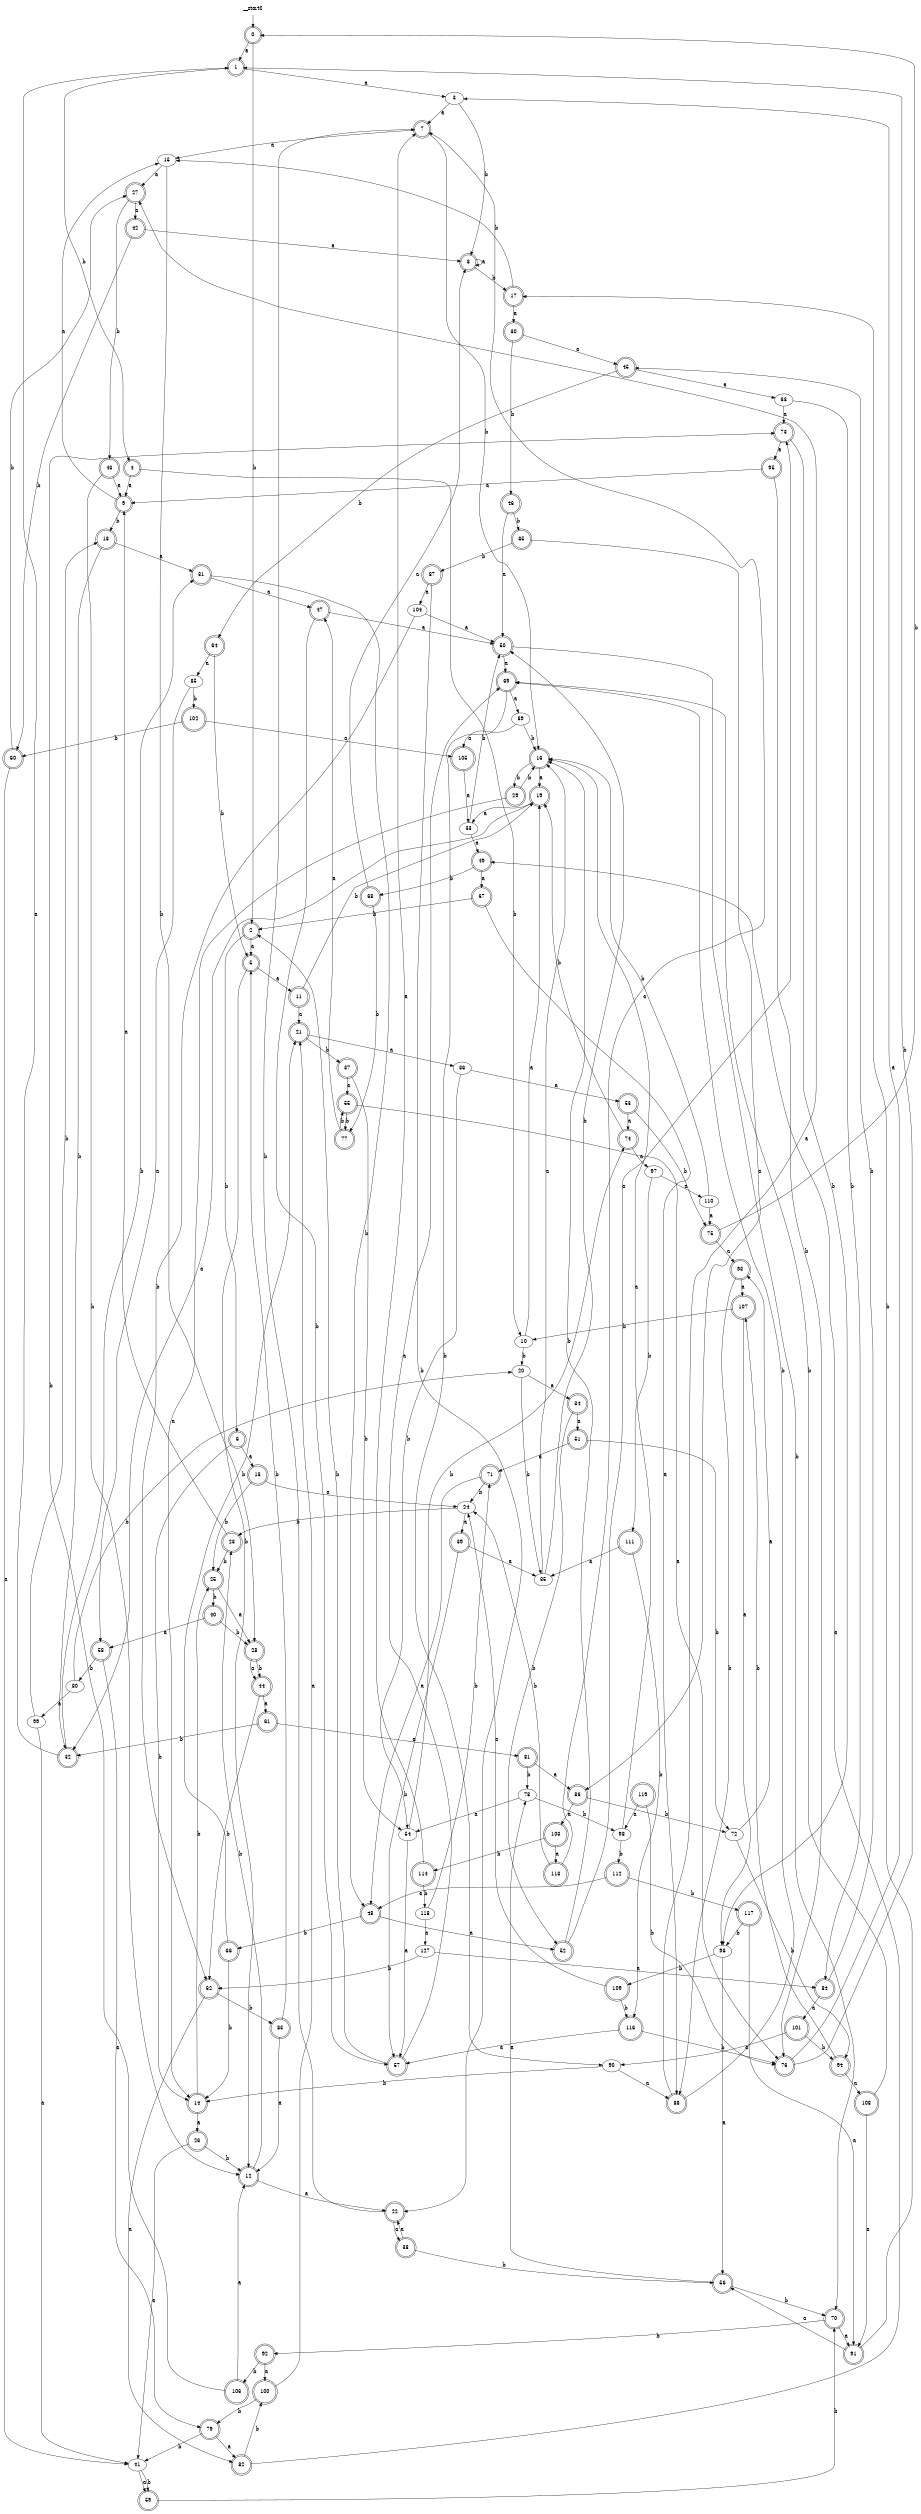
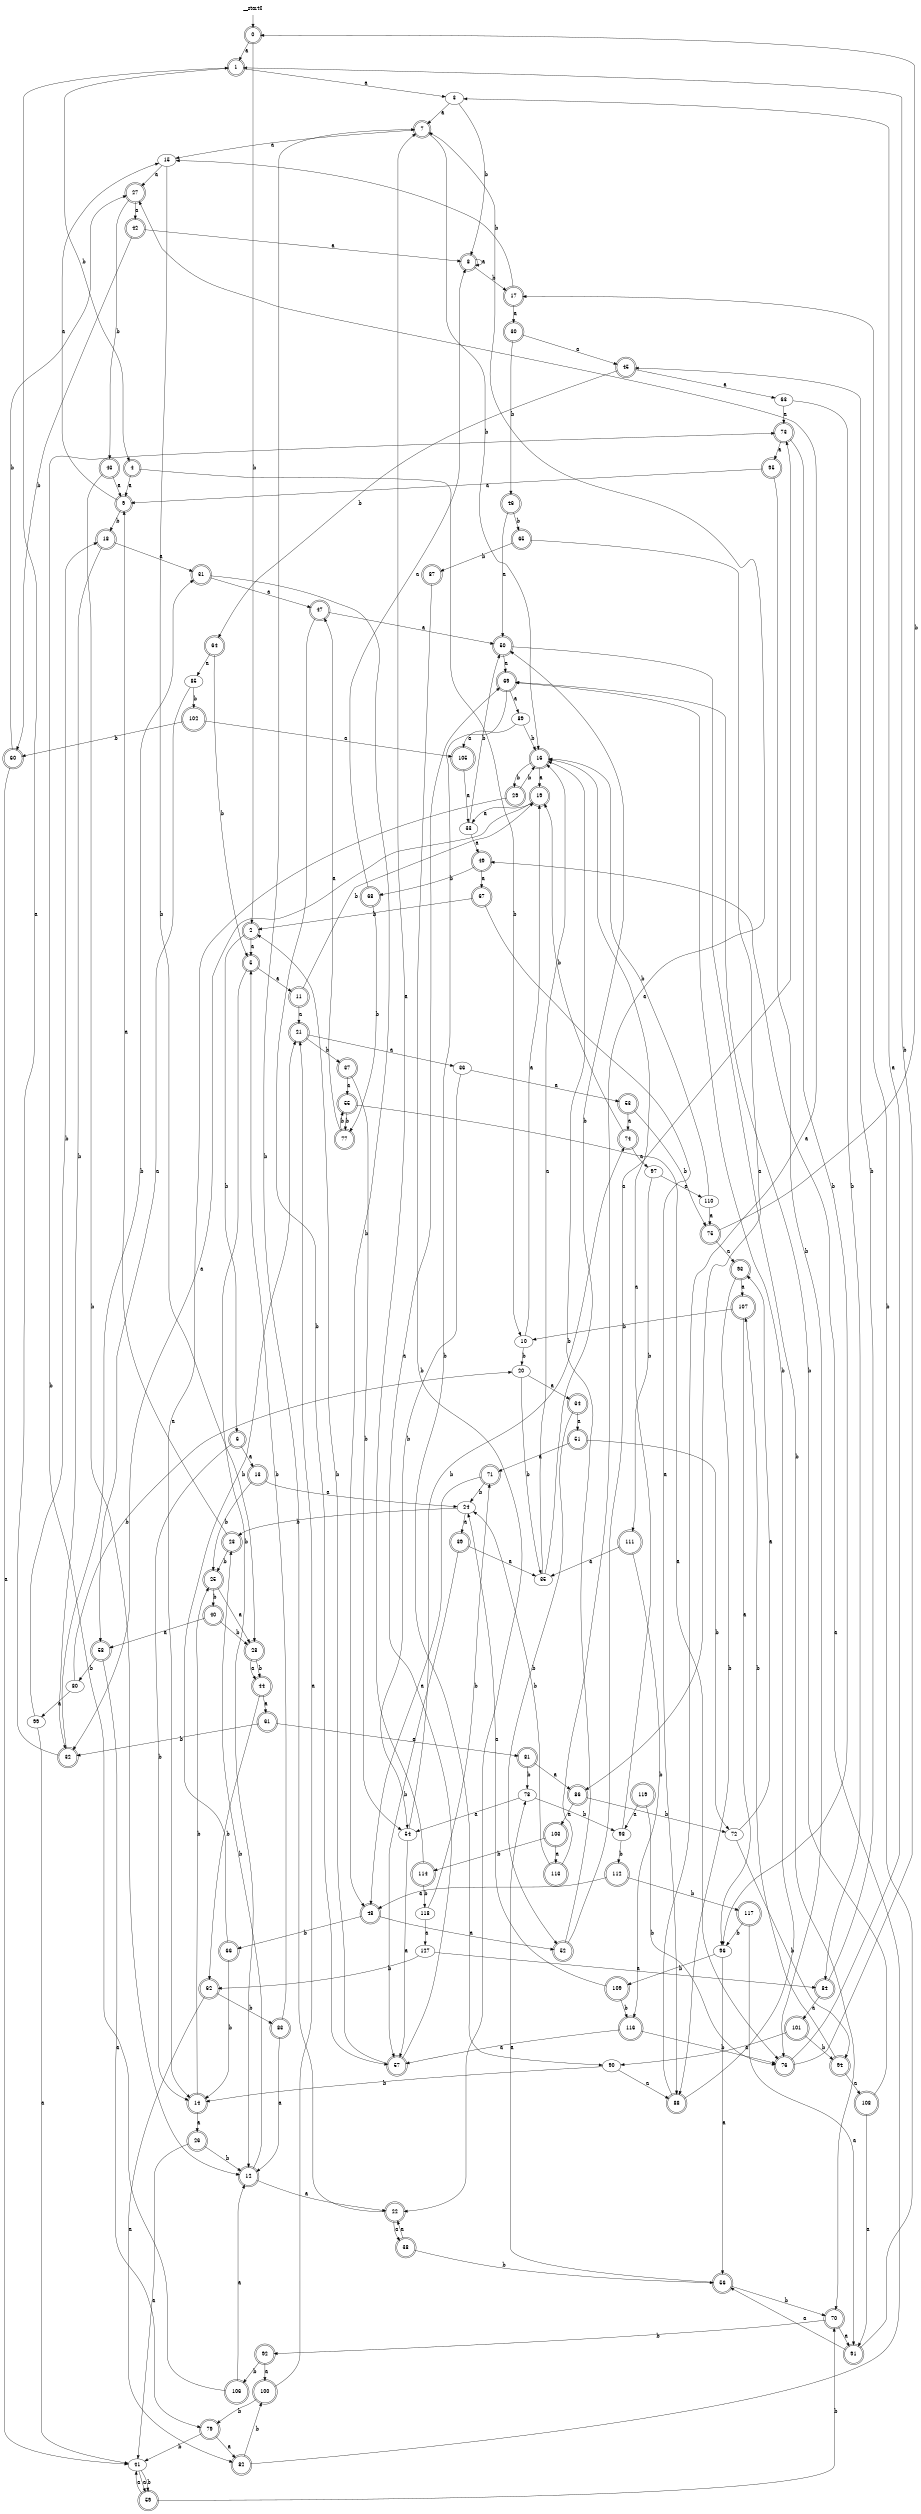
node "104": removed
edge "59" -> "41": added, label "a"
